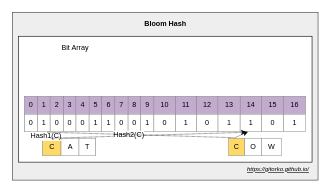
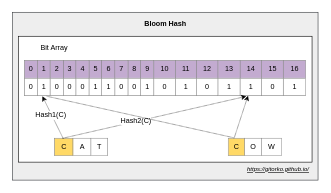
node "Bit Array": moved (75, 48) -> (54, 48)
node "0 1 2 3 4 5 6 7 8 9 10 11 12 13 14 15 16 0 1 0 0 0 1 1 0 0 1 0 1 0 1 1 0 1": moved (165, 114) -> (165, 78)
node "C A T": moved (69, 147) -> (81, 147)
